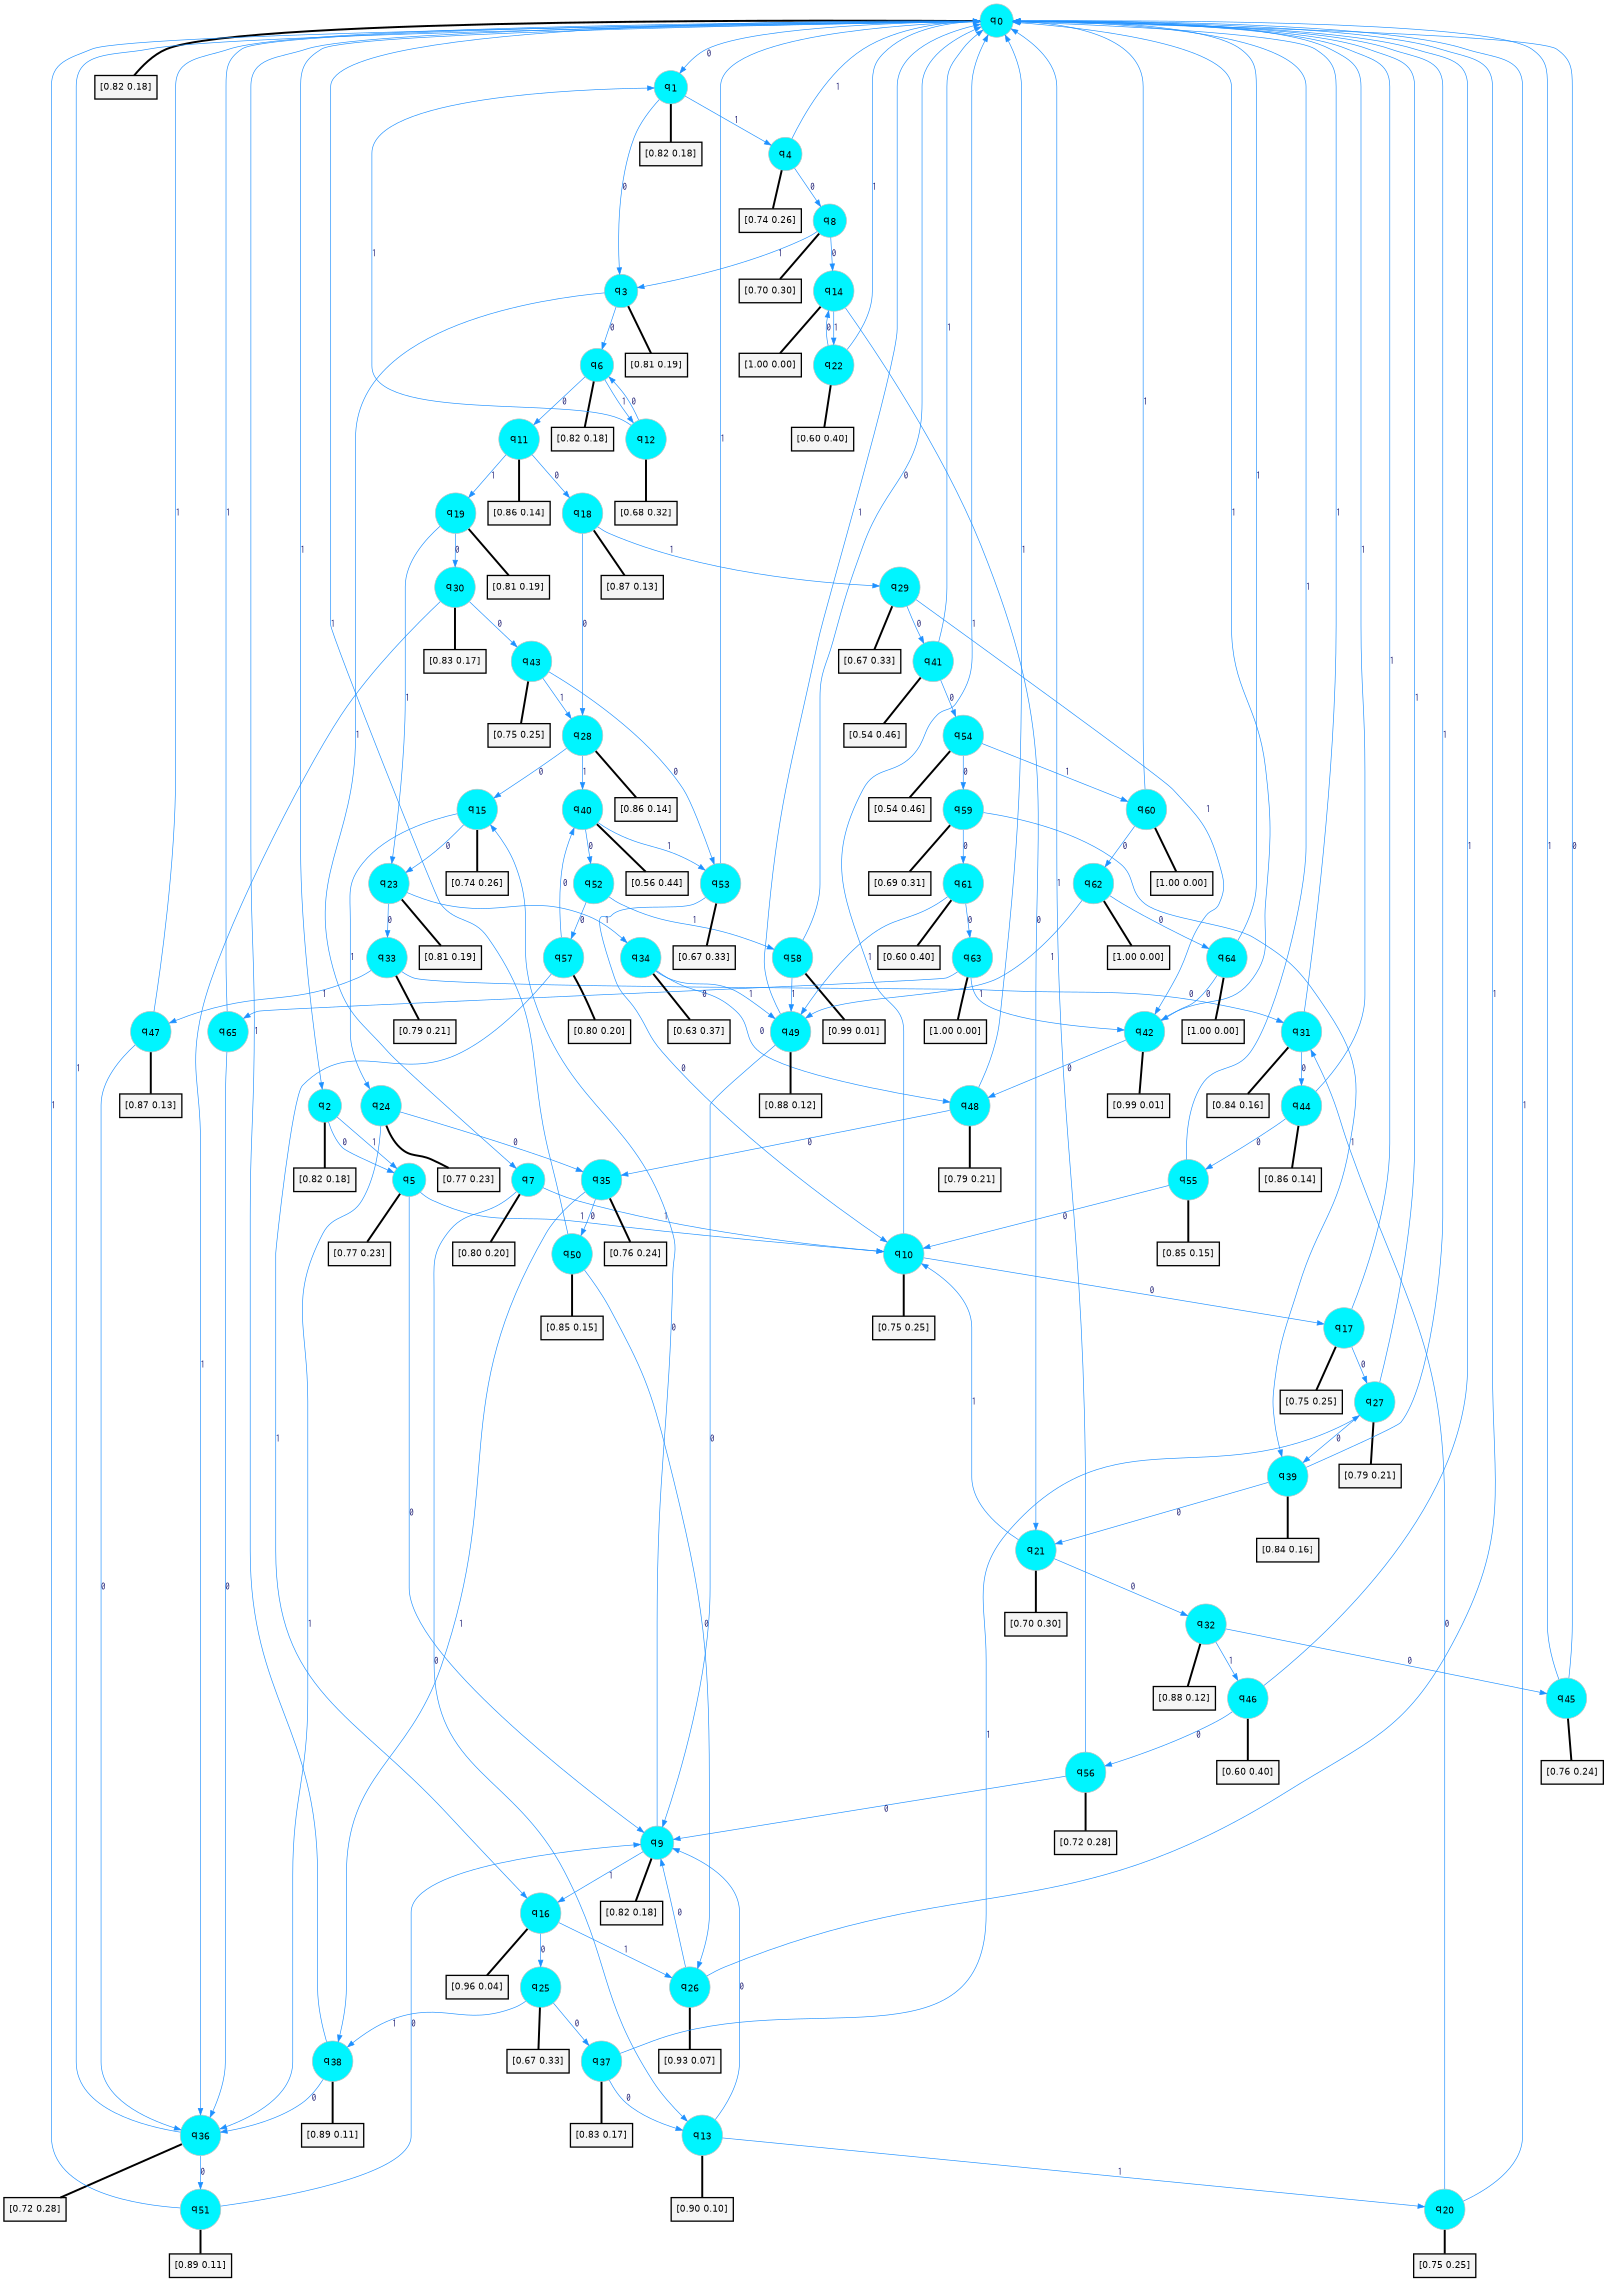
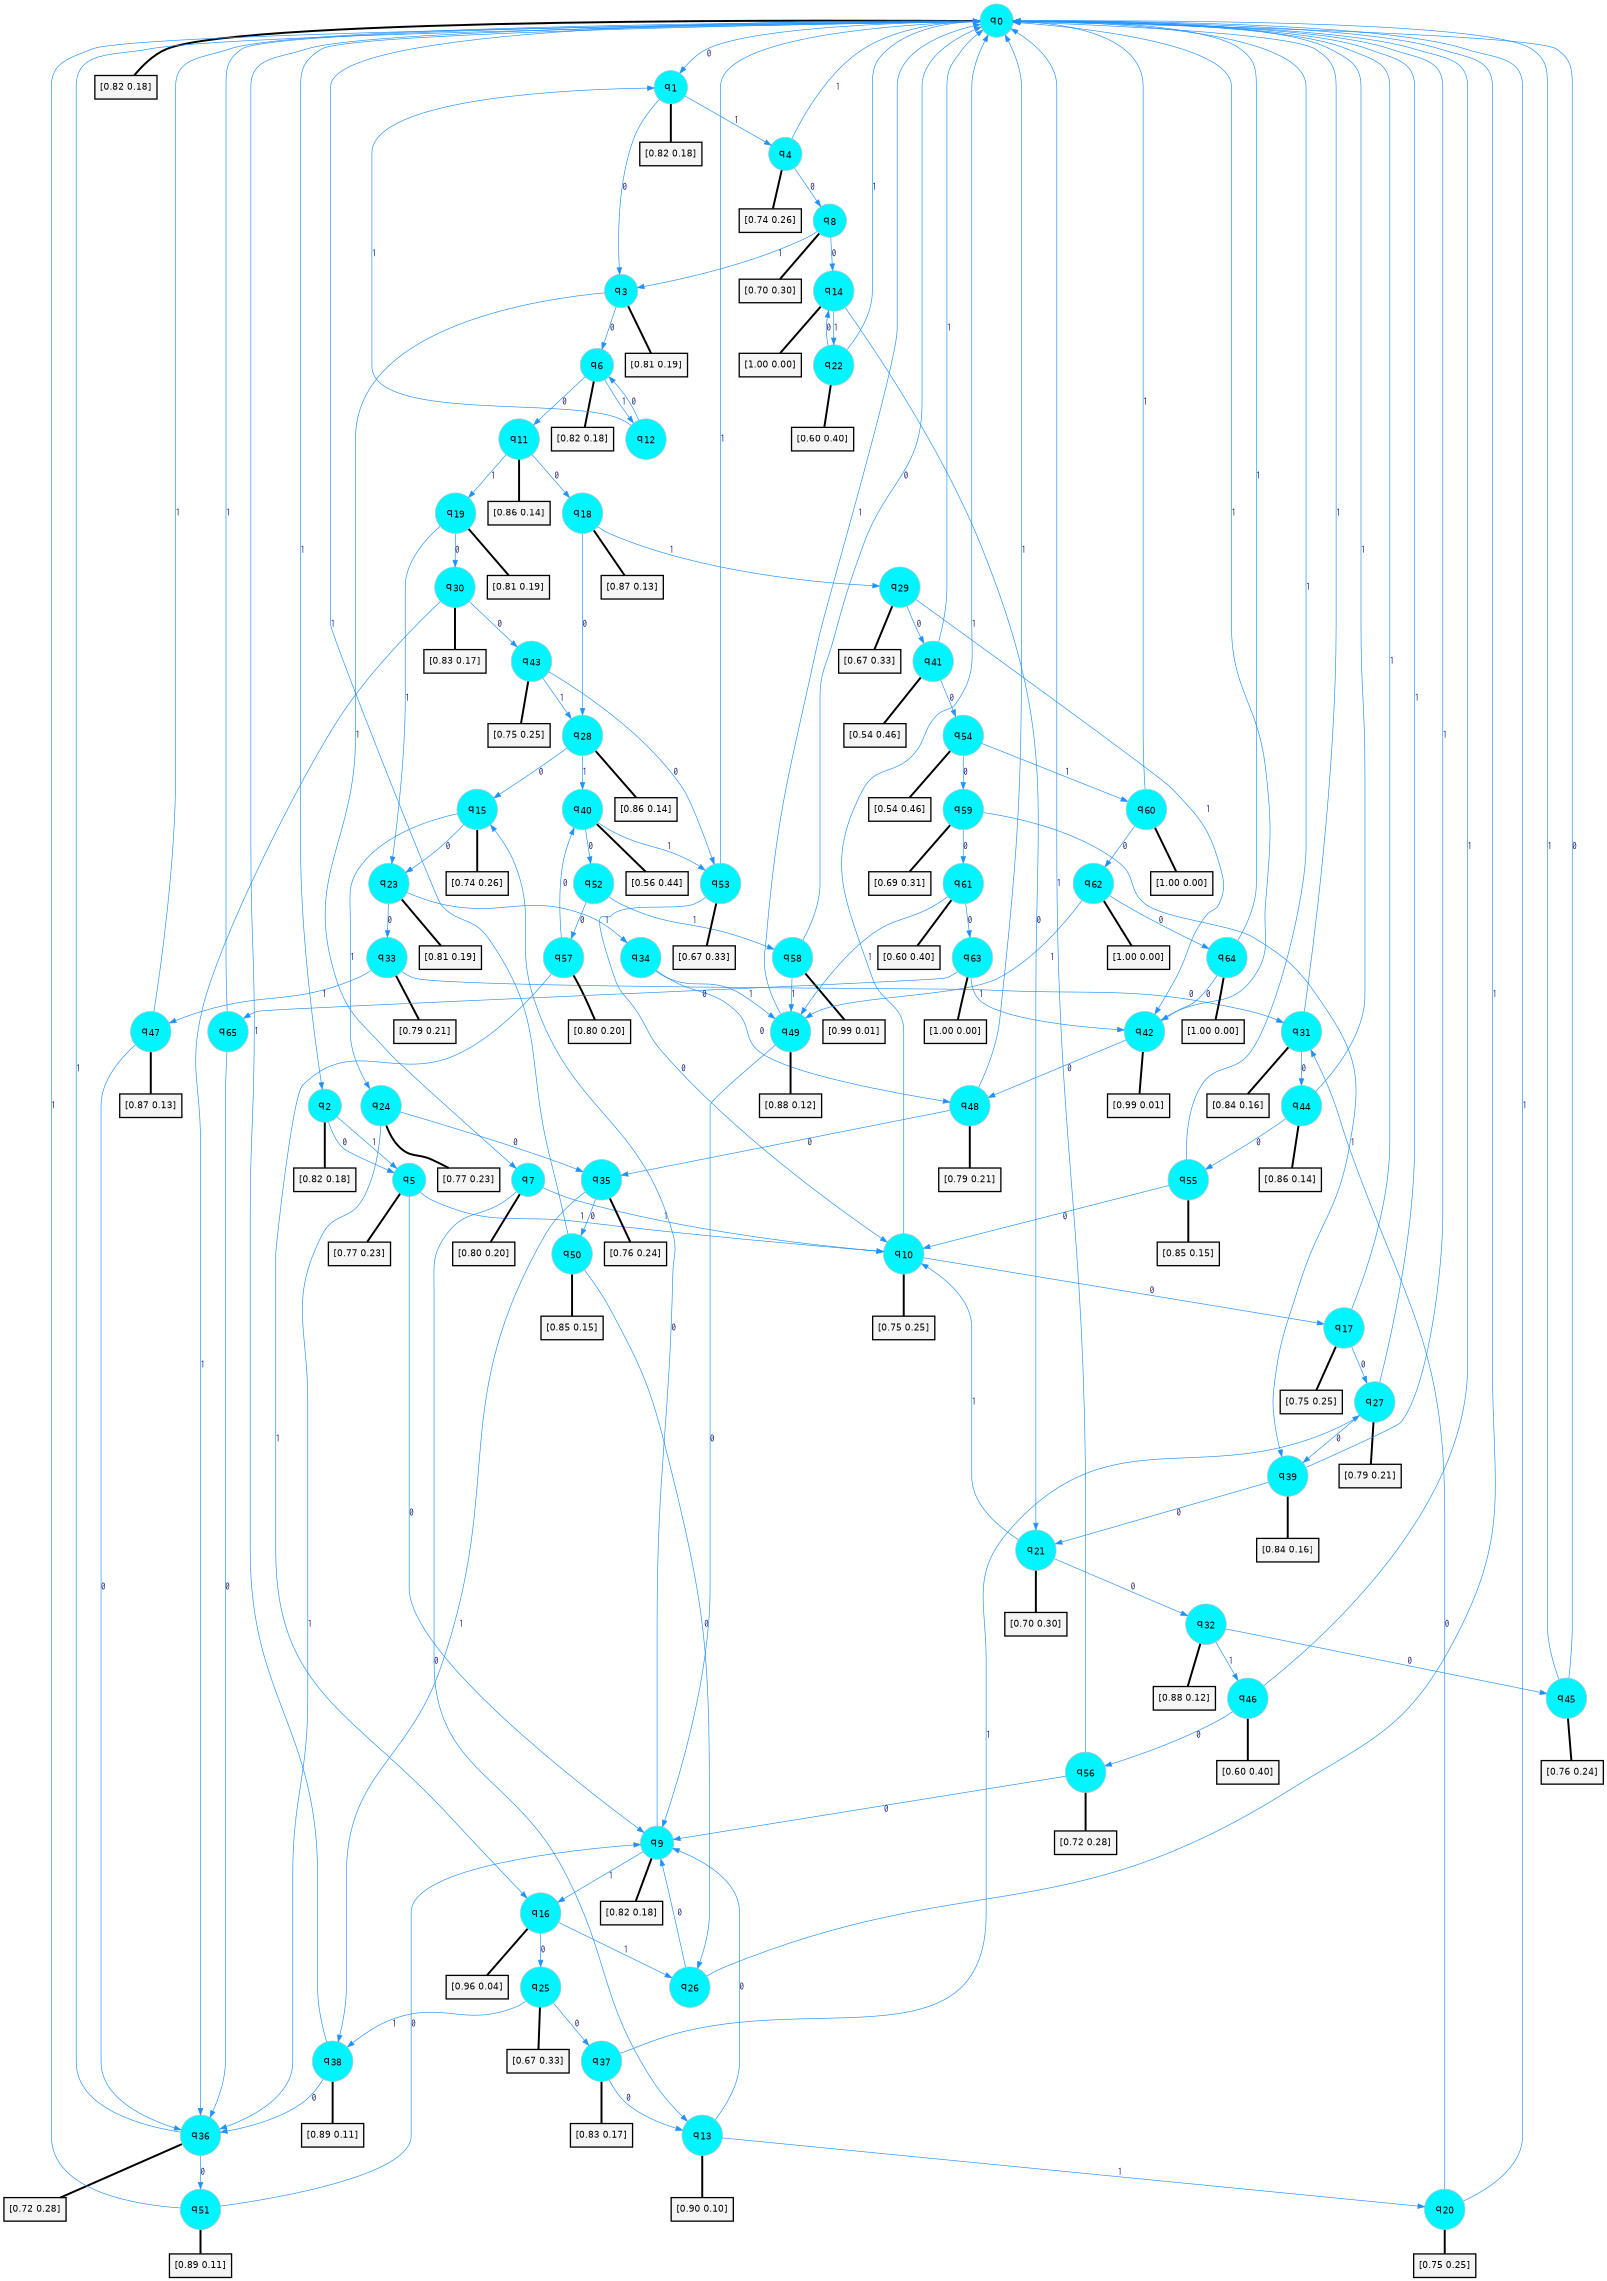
node "[0.68 0.32]": removed
node "[0.63 0.37]": removed
node "[0.93 0.07]": removed
